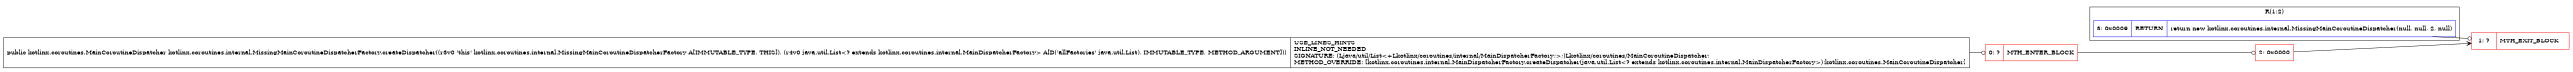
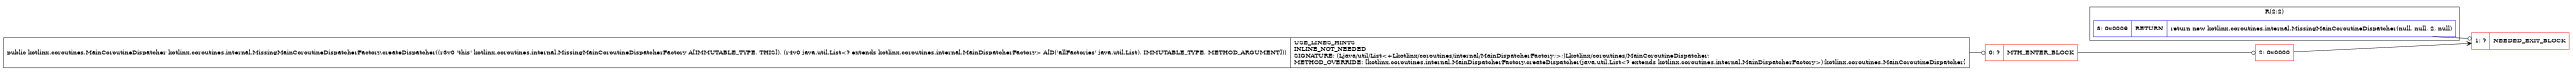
cluster "R(1:2)": label "R(1:2)" -> "R(2:2)"
node "1: ?": text "MTH_EXIT_BLOCK" -> "NEEDED_EXIT_BLOCK"
